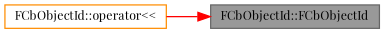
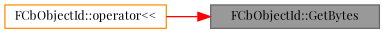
node "FCbObjectId::FCbObjectId": label "FCbObjectId::FCbObjectId" -> "FCbObjectId::GetBytes"
